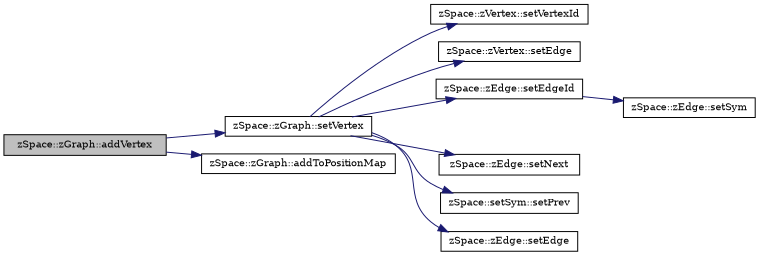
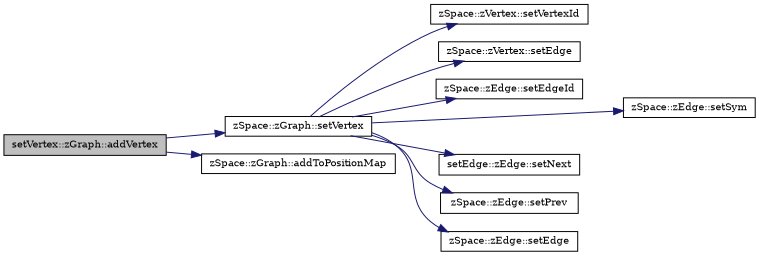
edge "zSpace::zEdge::setEdgeId" -> "zSpace::zEdge::setSym": now "zSpace::zGraph::setVertex" -> "zSpace::zEdge::setSym"
node "zSpace::zGraph::addVertex": label "zSpace::zGraph::addVertex" -> "setVertex::zGraph::addVertex"
node "zSpace::zEdge::setNext": label "zSpace::zEdge::setNext" -> "setEdge::zEdge::setNext"
node "zSpace::setSym::setPrev": label "zSpace::setSym::setPrev" -> "zSpace::zEdge::setPrev"
